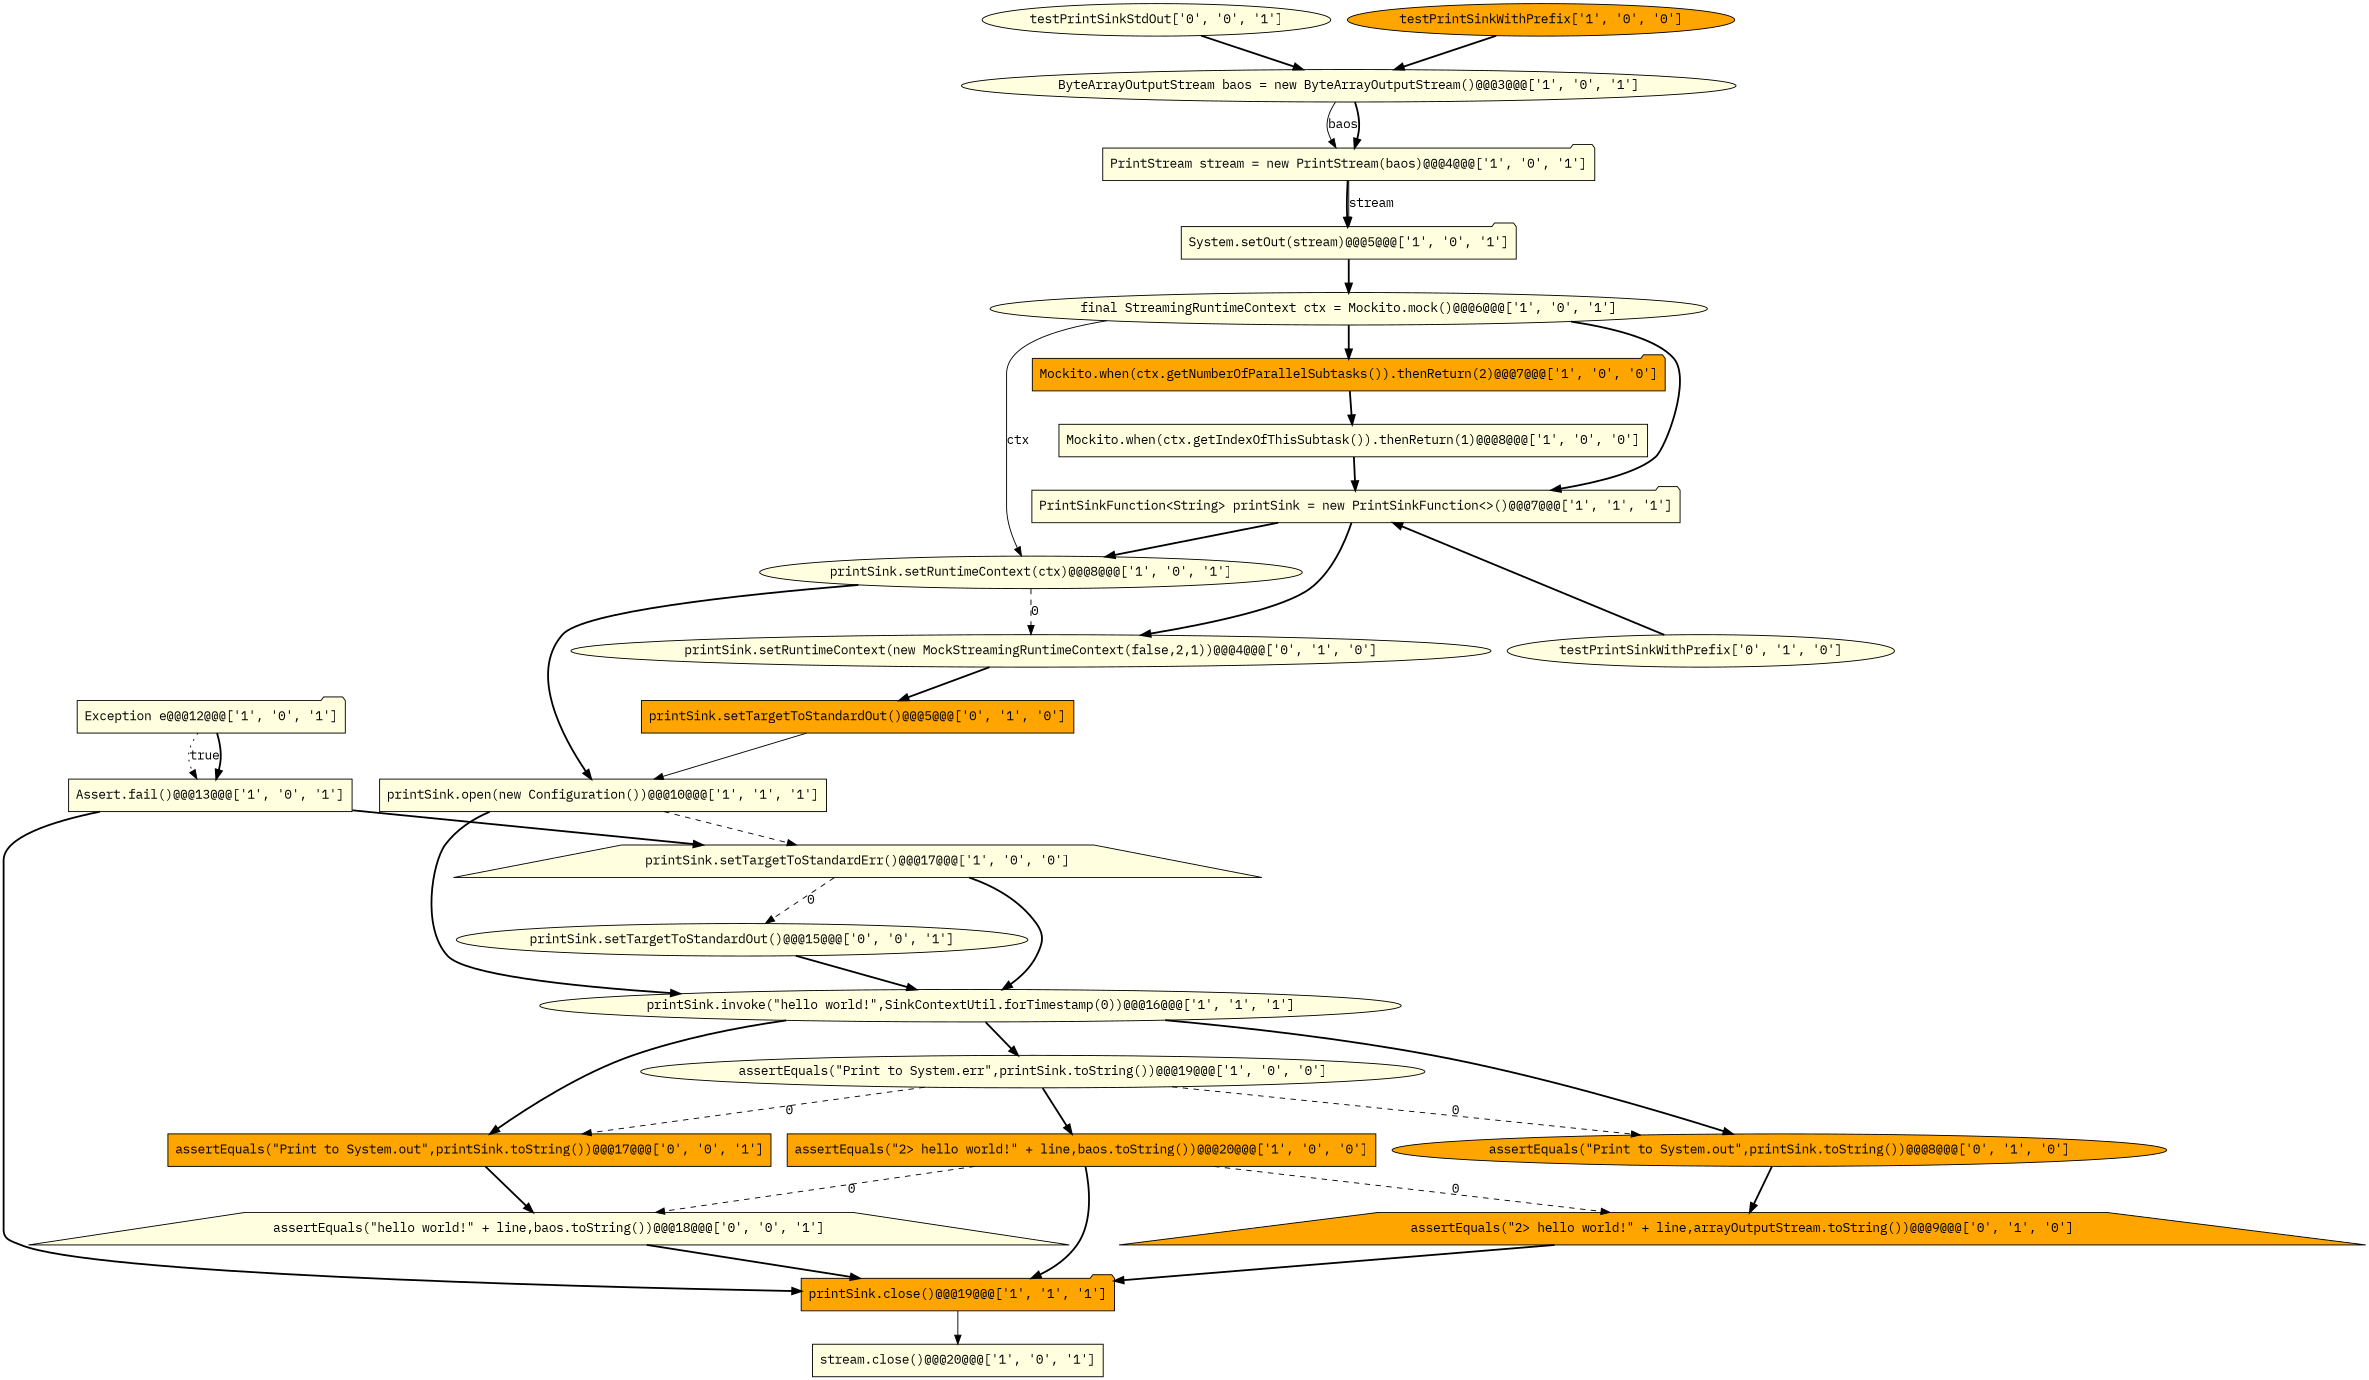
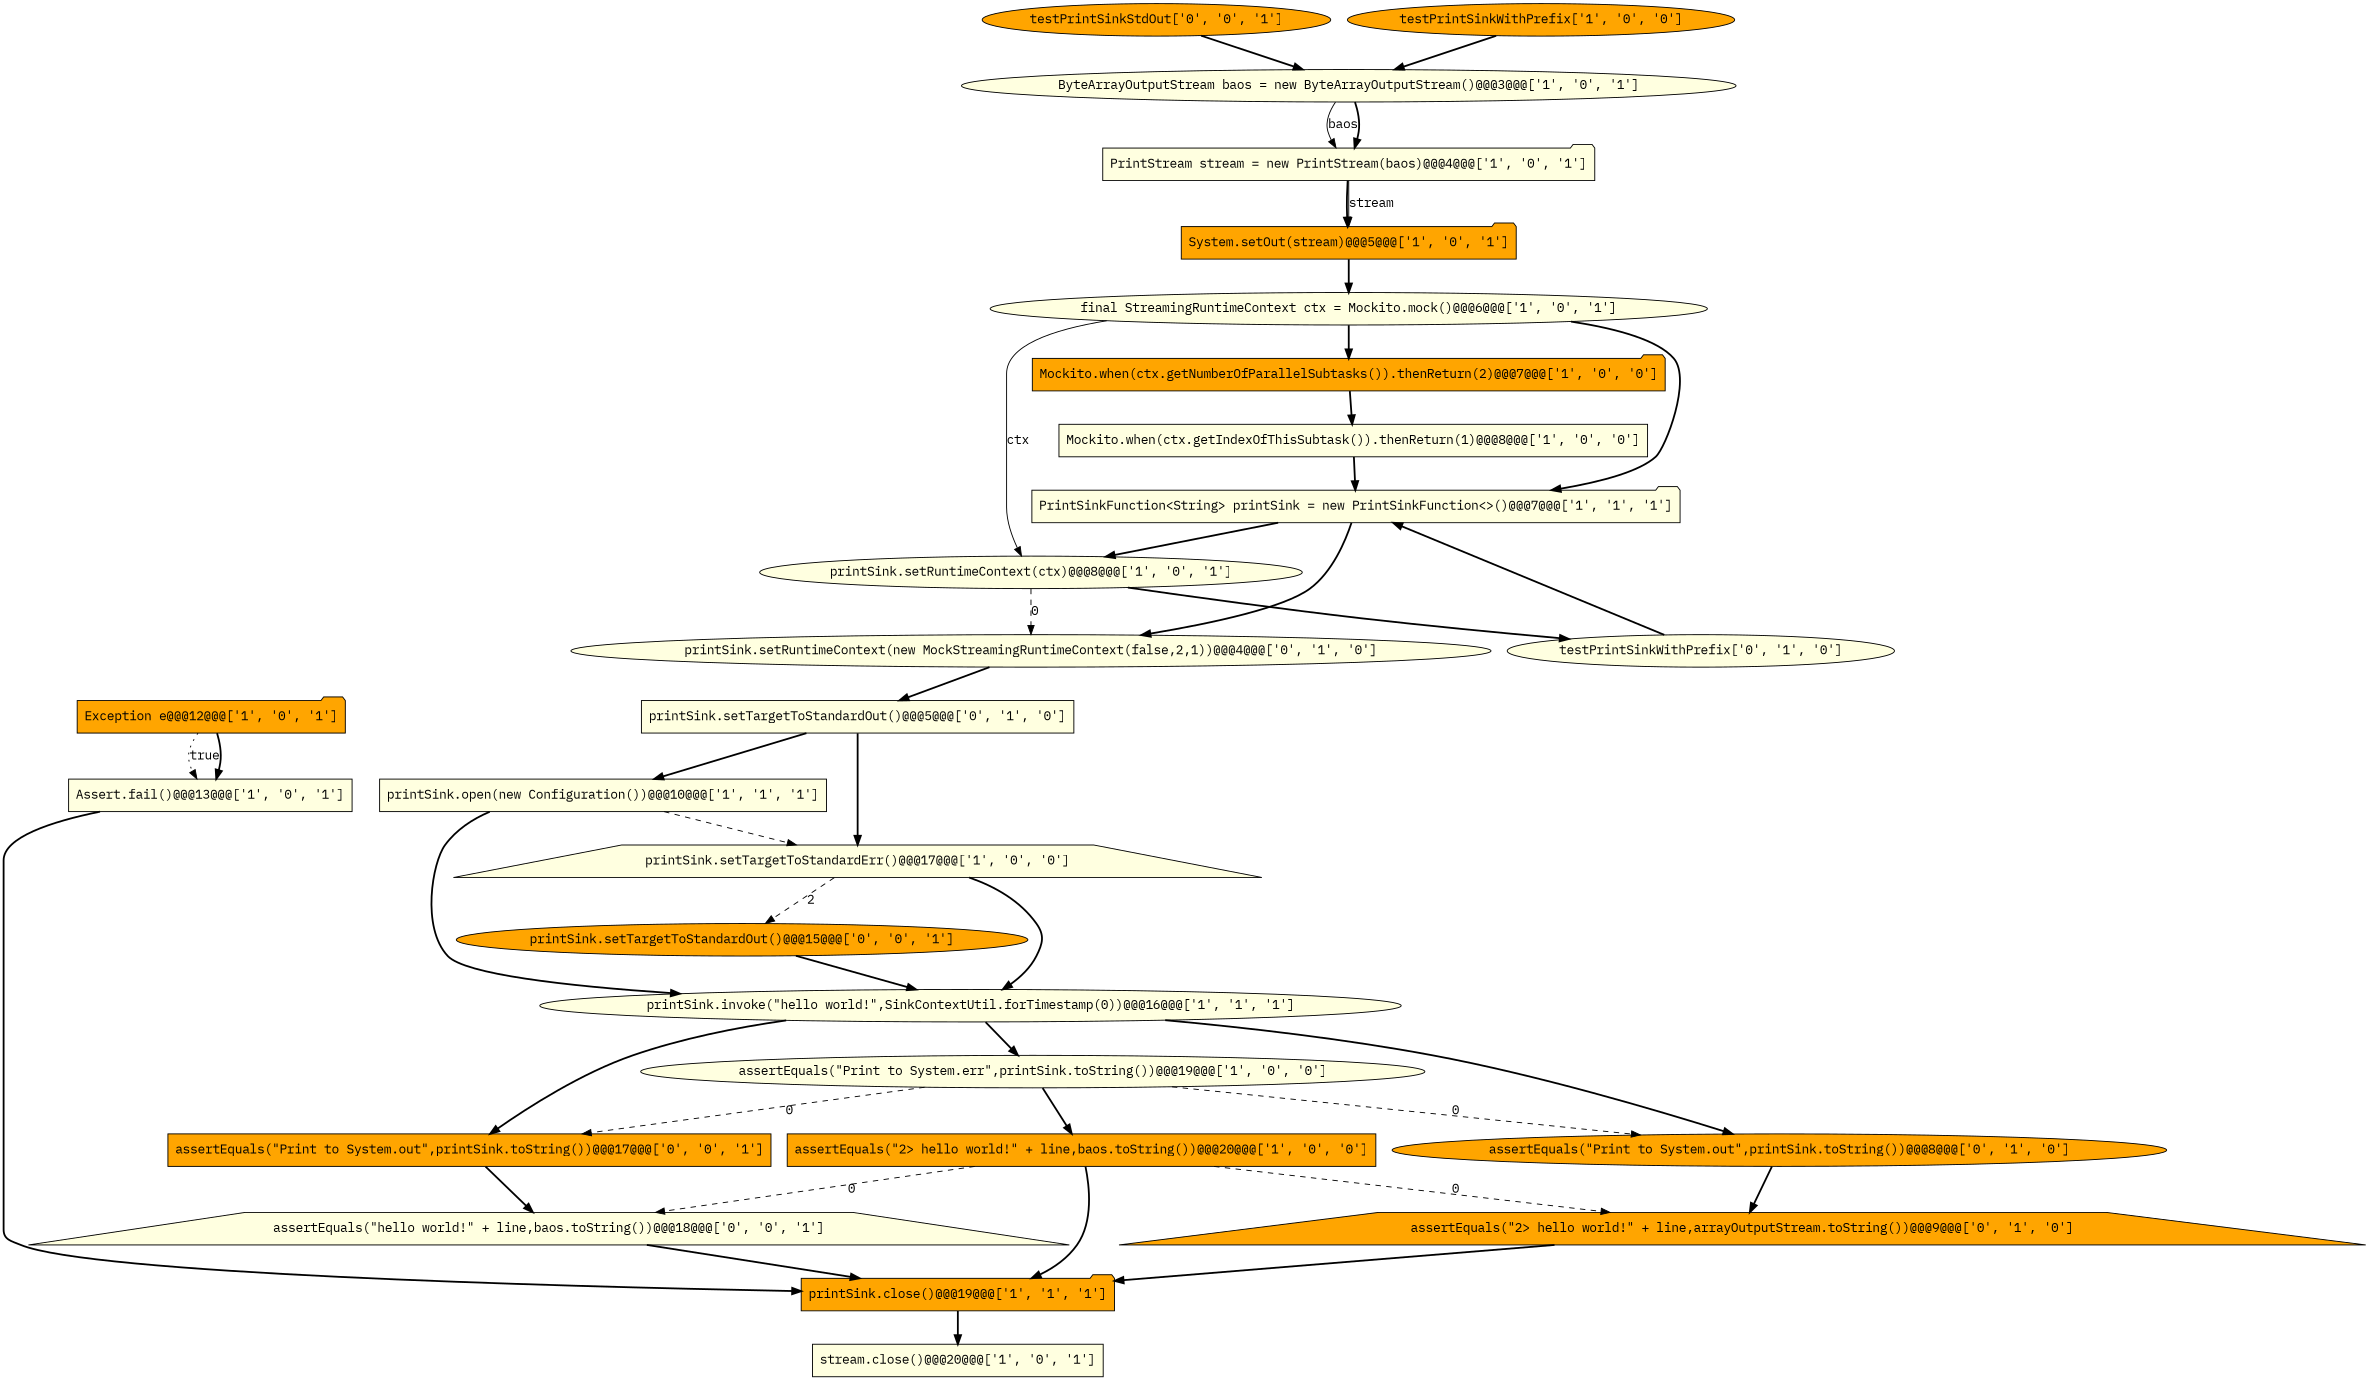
node "testPrintSinkStdOut['0', '0', '1']": fillcolor lightyellow -> orange
node "System.setOut(stream)@@@5@@@['1', '0', '1']": fillcolor lightyellow -> orange
edge "printSink.setRuntimeContext(ctx)@@@8@@@['1', '0', '1']" -> "printSink.open(new Configuration())@@@10@@@['1', '1', '1']": now "printSink.setRuntimeContext(ctx)@@@8@@@['1', '0', '1']" -> "testPrintSinkWithPrefix['0', '1', '0']"
node "Exception e@@@12@@@['1', '0', '1']": fillcolor lightyellow -> orange
node "printSink.setTargetToStandardOut()@@@5@@@['0', '1', '0']": fillcolor orange -> lightyellow
edge "printSink.setTargetToStandardOut()@@@5@@@['0', '1', '0']" -> "printSink.open(new Configuration())@@@10@@@['1', '1', '1']": style solid -> bold
edge "Assert.fail()@@@13@@@['1', '0', '1']" -> "printSink.setTargetToStandardErr()@@@17@@@['1', '0', '0']": now "printSink.setTargetToStandardOut()@@@5@@@['0', '1', '0']" -> "printSink.setTargetToStandardErr()@@@17@@@['1', '0', '0']"
edge "printSink.setTargetToStandardErr()@@@17@@@['1', '0', '0']" -> "printSink.setTargetToStandardOut()@@@15@@@['0', '0', '1']": label "0" -> "2"
node "printSink.setTargetToStandardOut()@@@15@@@['0', '0', '1']": fillcolor lightyellow -> orange
edge "printSink.close()@@@19@@@['1', '1', '1']" -> "stream.close()@@@20@@@['1', '0', '1']": style solid -> bold
